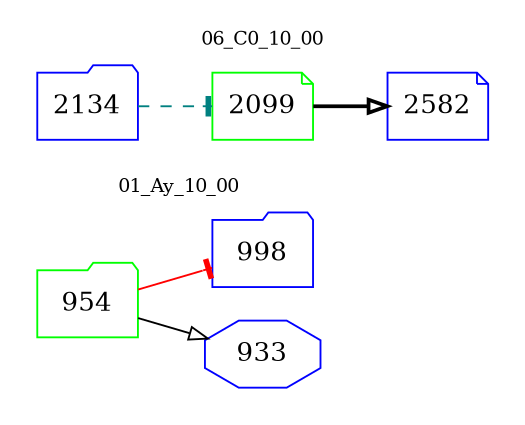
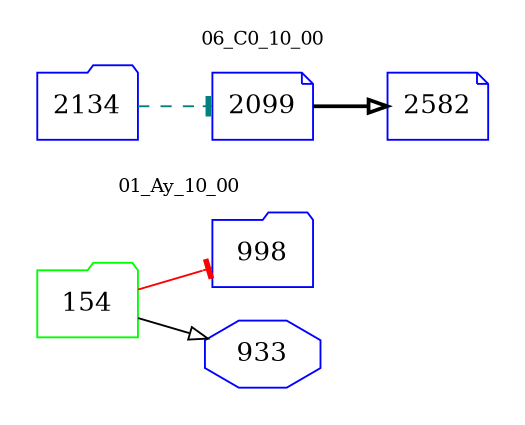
node "2099": color green -> blue
node "954": label "954" -> "154"
